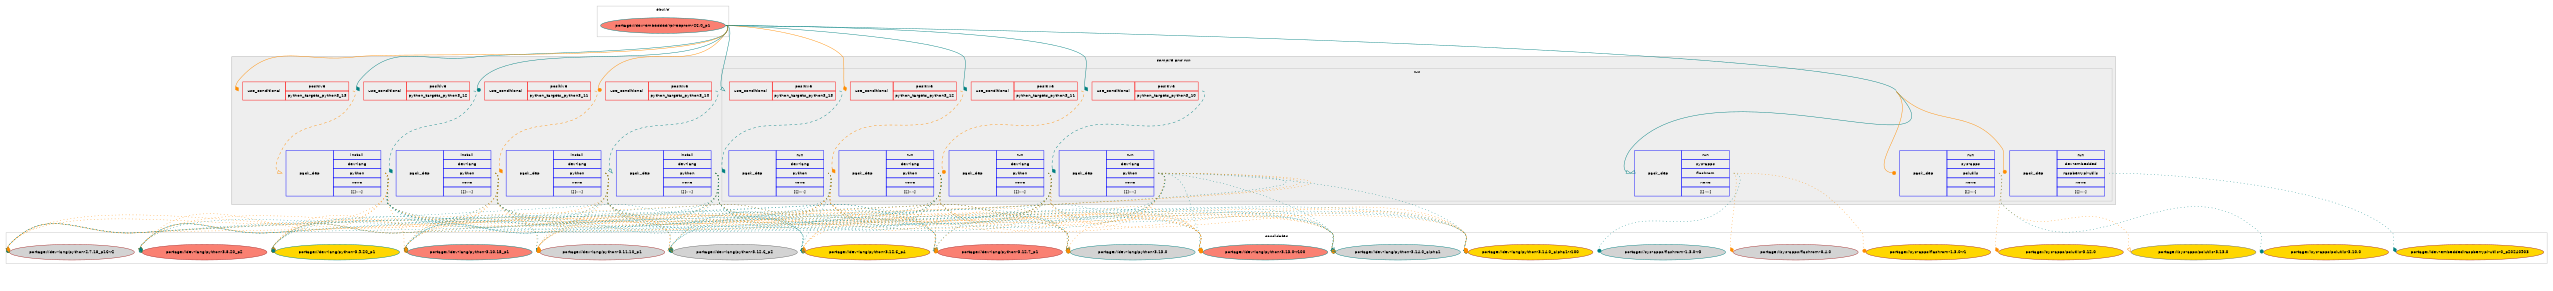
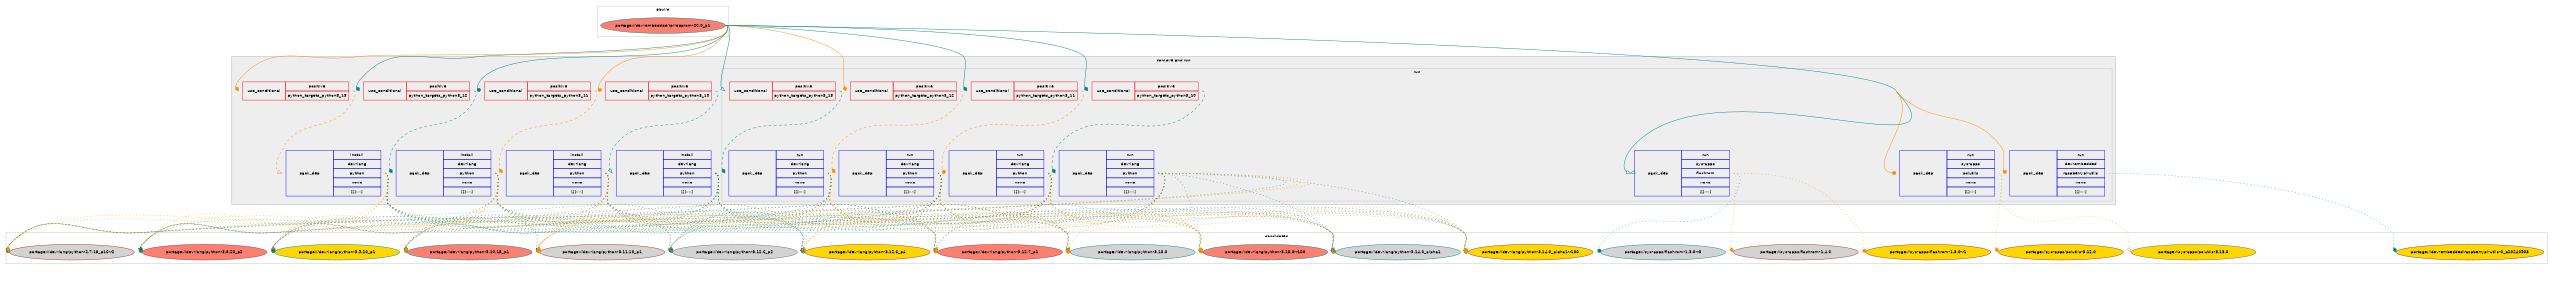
node "portage://sys-apps/flashrom-8.4.0": label "portage://sys-apps/flashrom-8.4.0" -> "portage://sys-apps/flashrom-1.4.0"
node "portage://sys-apps/pciutils-3.10.0": removed
